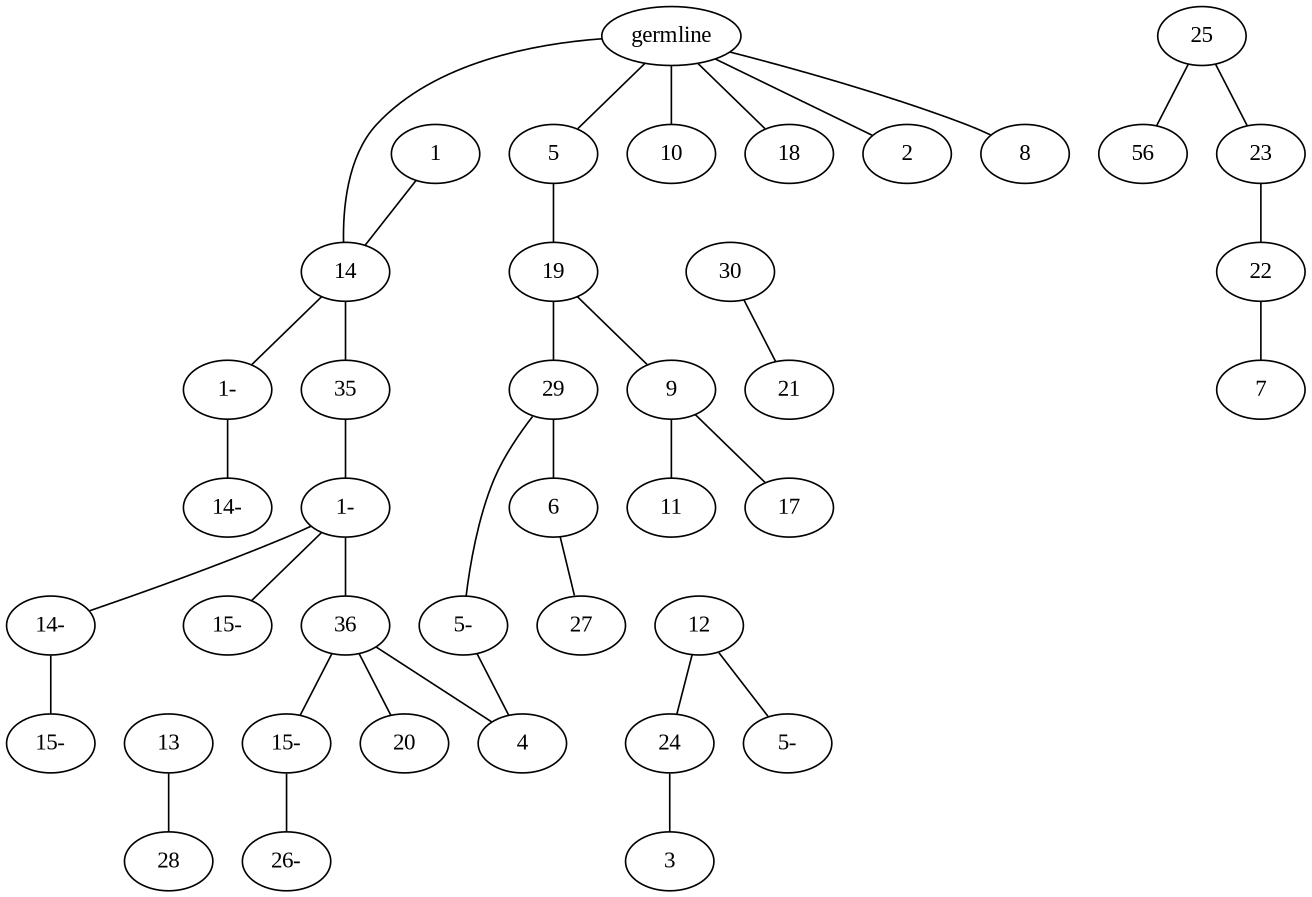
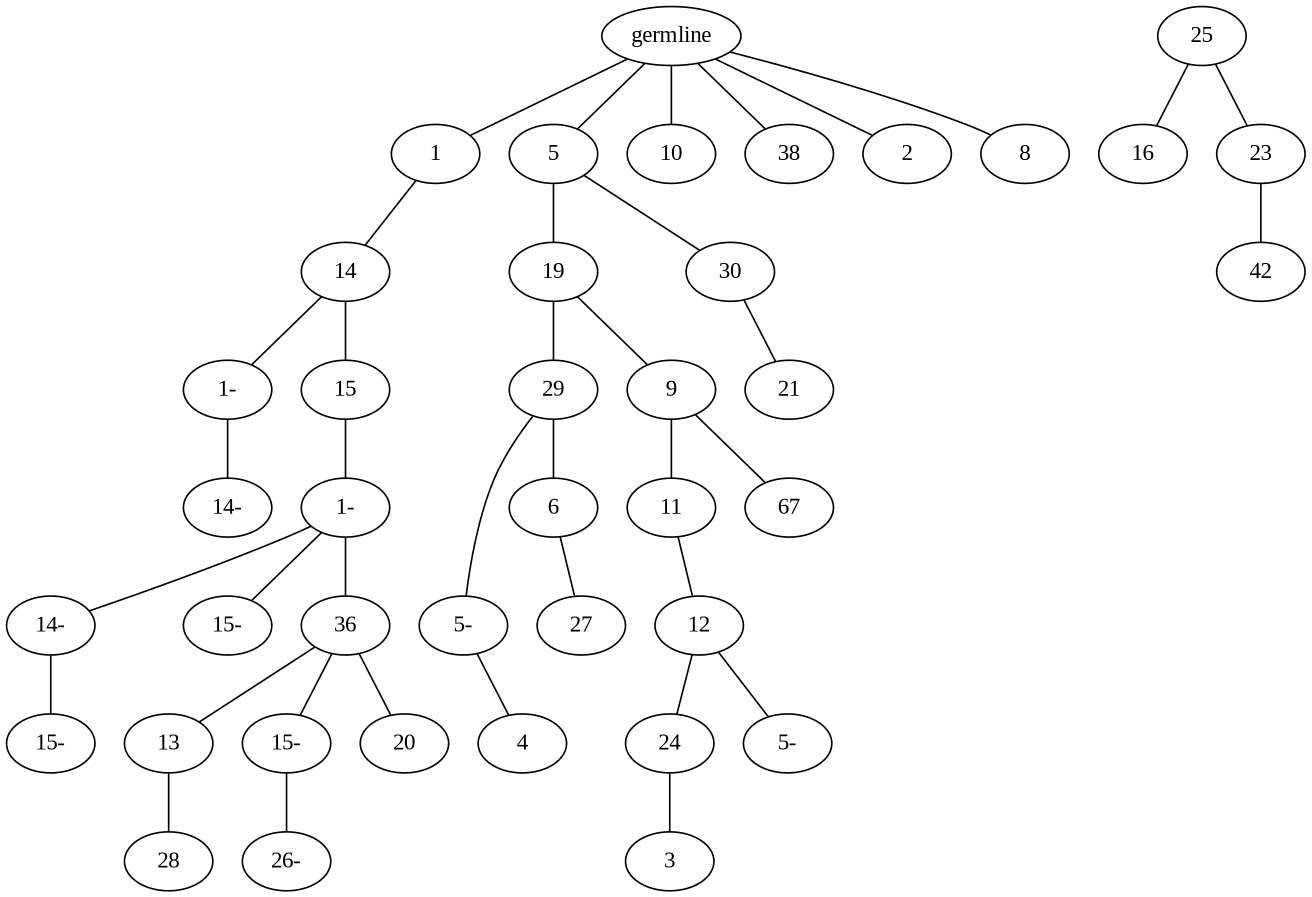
edge "germline" -- "14": now "germline" -- "1"
node "18": label "18" -> "38"
node "56": label "56" -> "16"
edge "5" -- "30": added
node "22": label "22" -> "42"
node "35": label "35" -> "15"
node "7": removed
node "17": label "17" -> "67"
edge "11" -- "12": added
edge "36" -- "4": now "36" -- "13"
